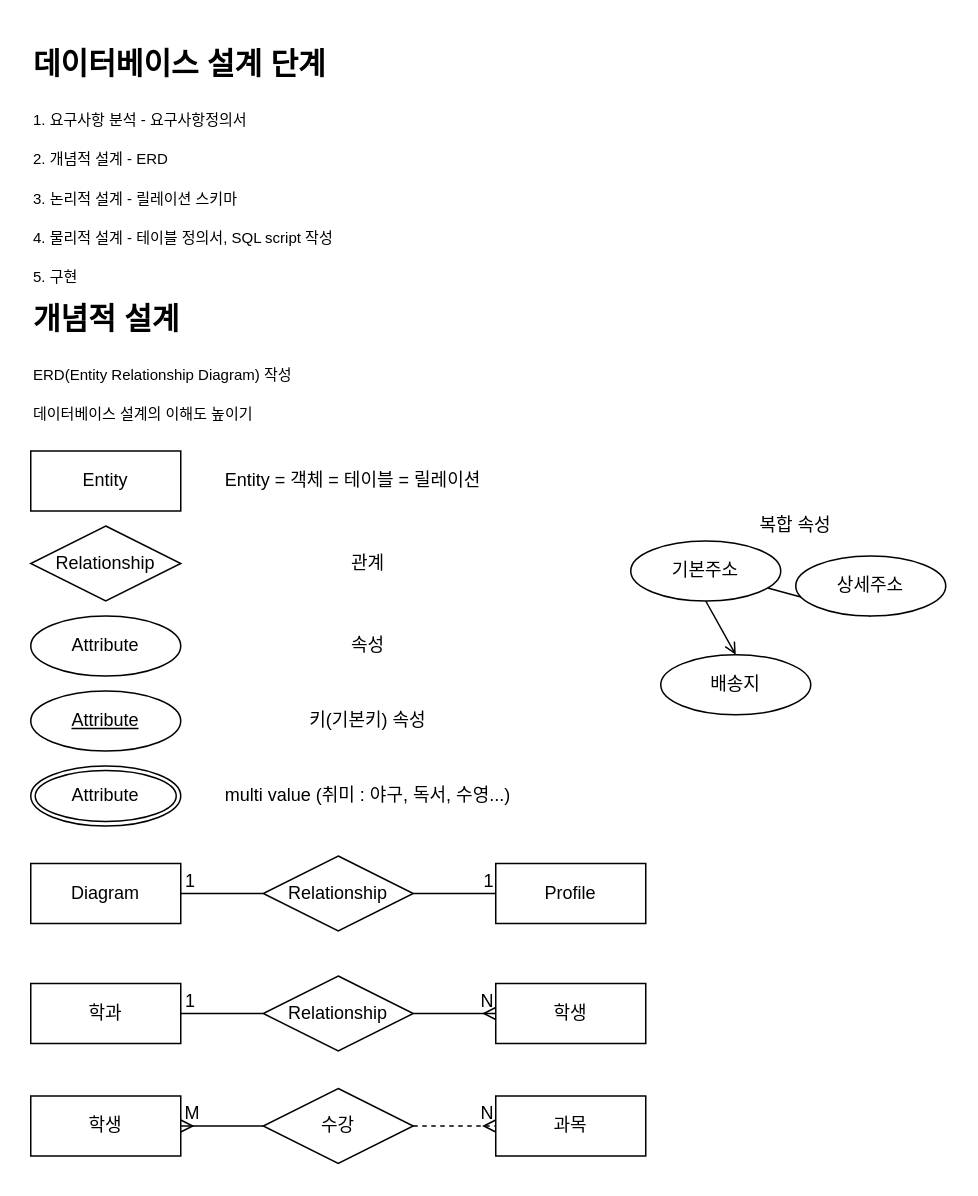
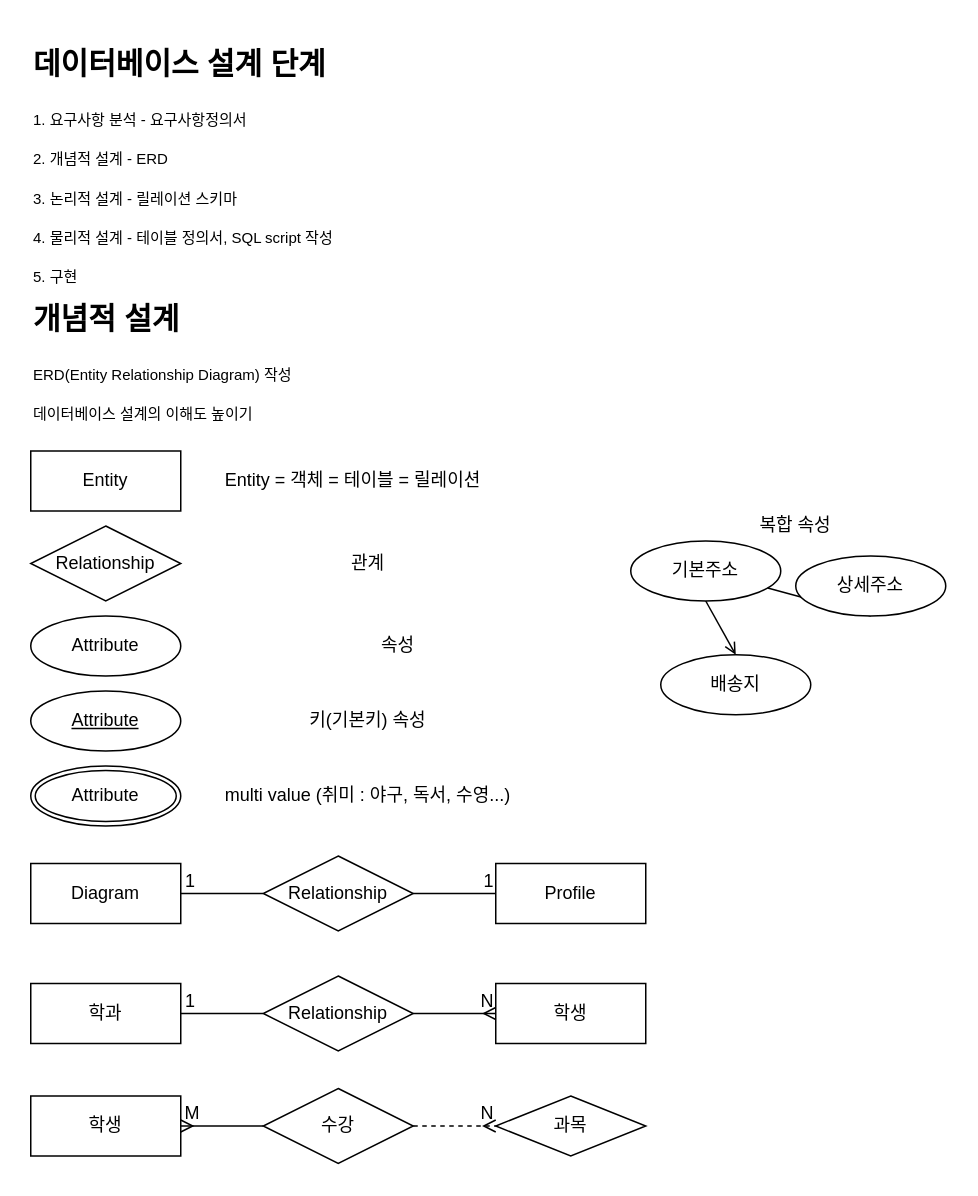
node "속성": moved (368, 646) -> (398, 646)
node "과목": shape rectangle -> diamond
